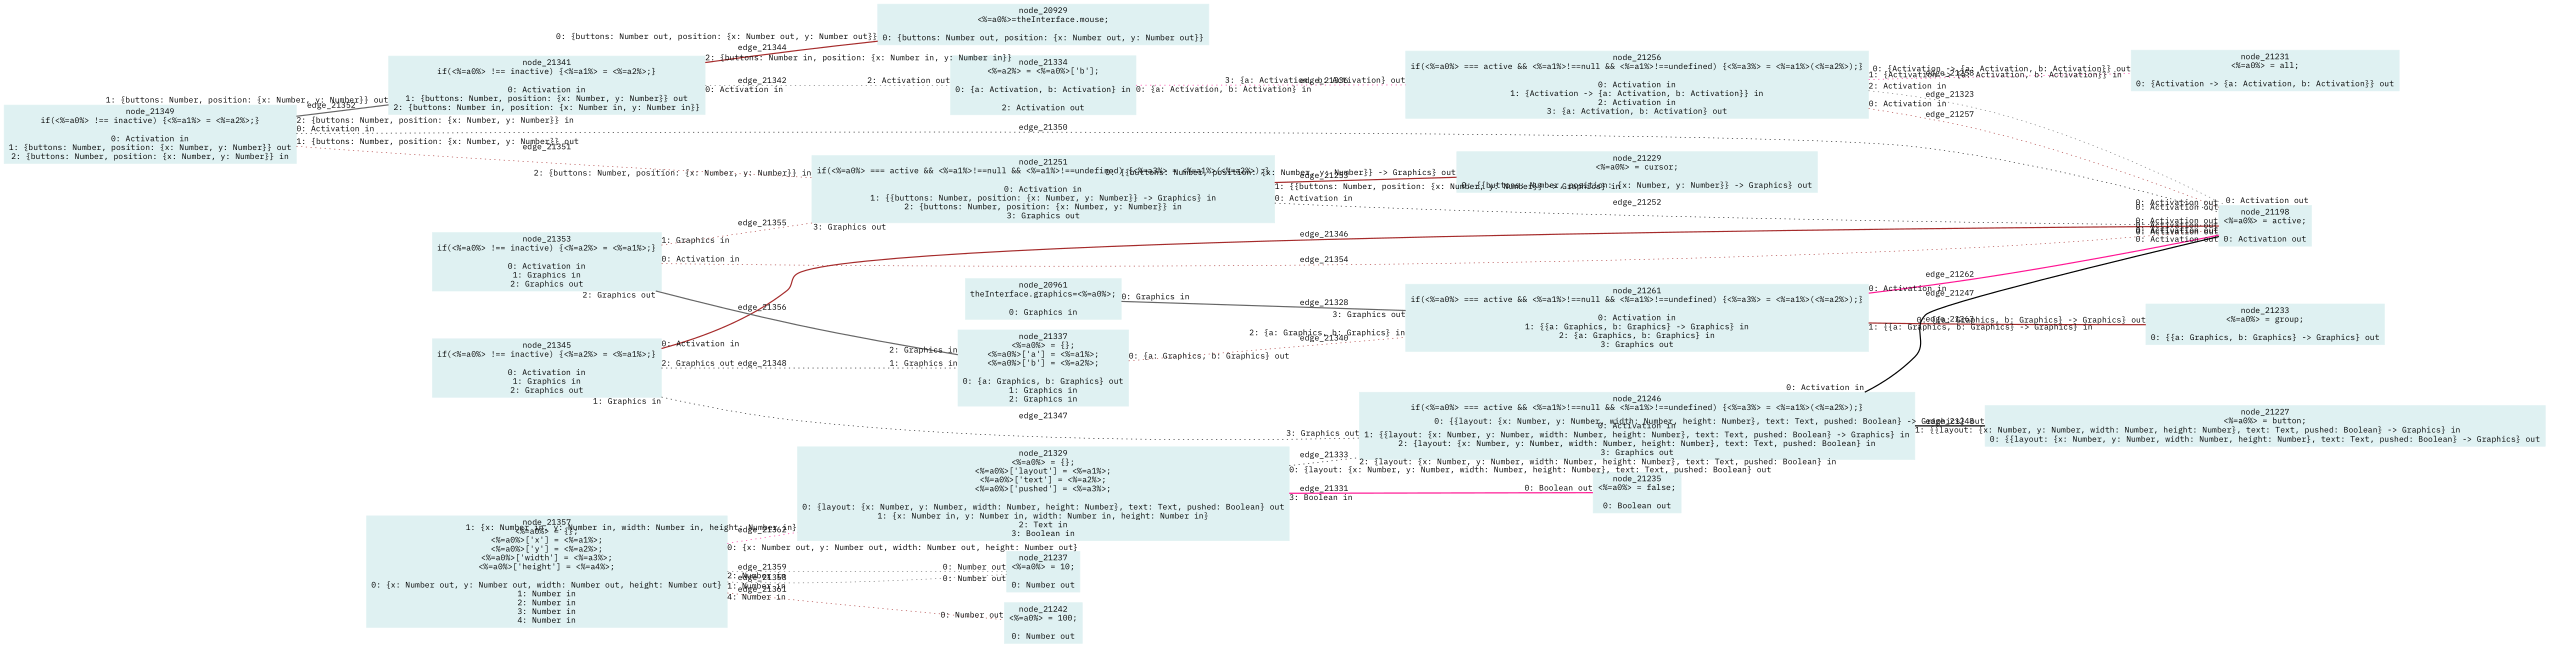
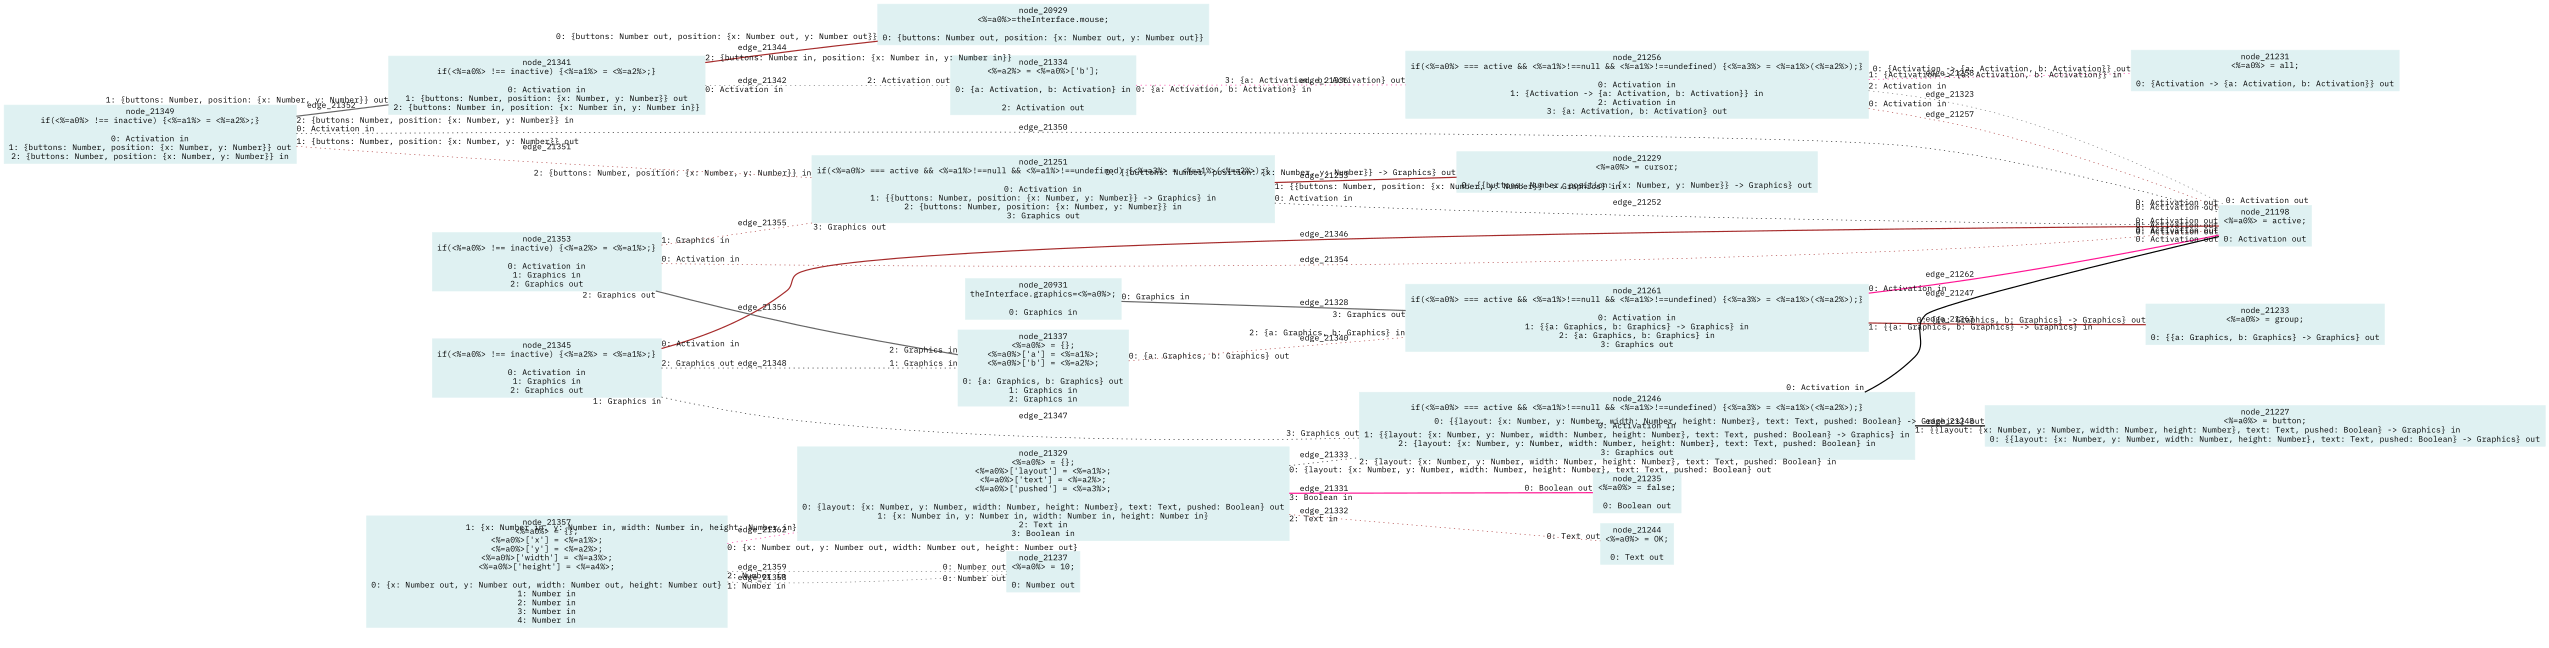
node "node_20961 theInterface.graphics=<%=a0%>; 0: Graphics in": label "node_20961 theInterface.graphics=<%=a0%>; 0: Graphics in" -> "node_20931 theInterface.graphics=<%=a0%>; 0: Graphics in"
node "node_21244 <%=a0%> = OK; 0: Text out": added
node "node_21242 <%=a0%> = 100; 0: Number out": removed
